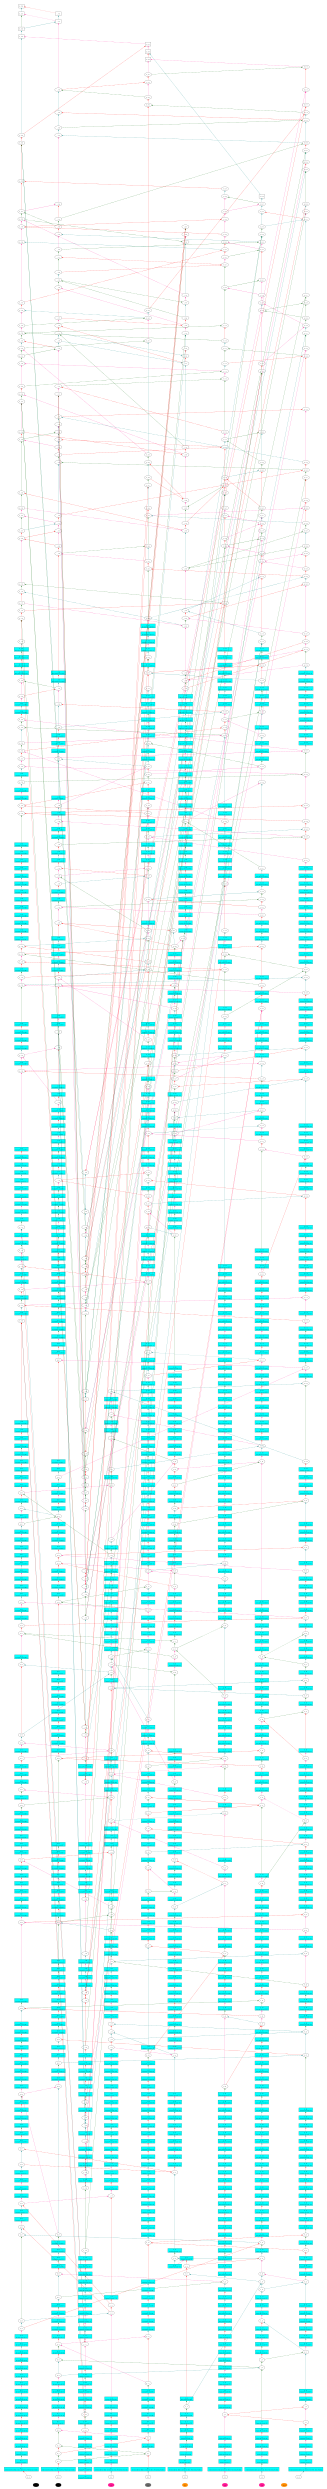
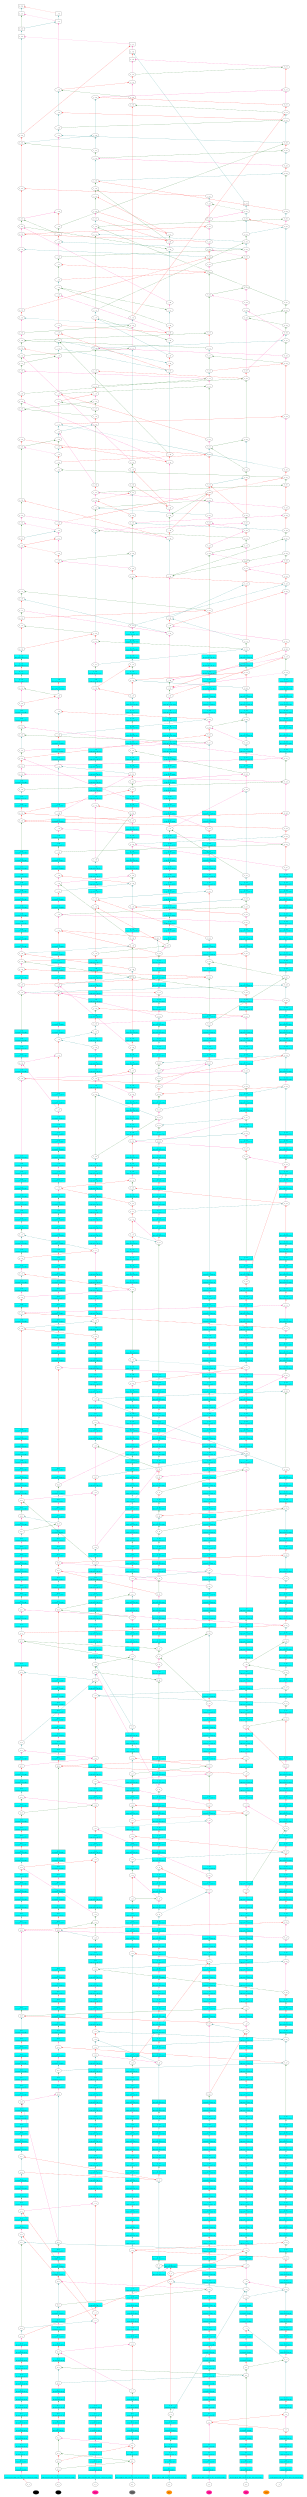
node "C_95": added
